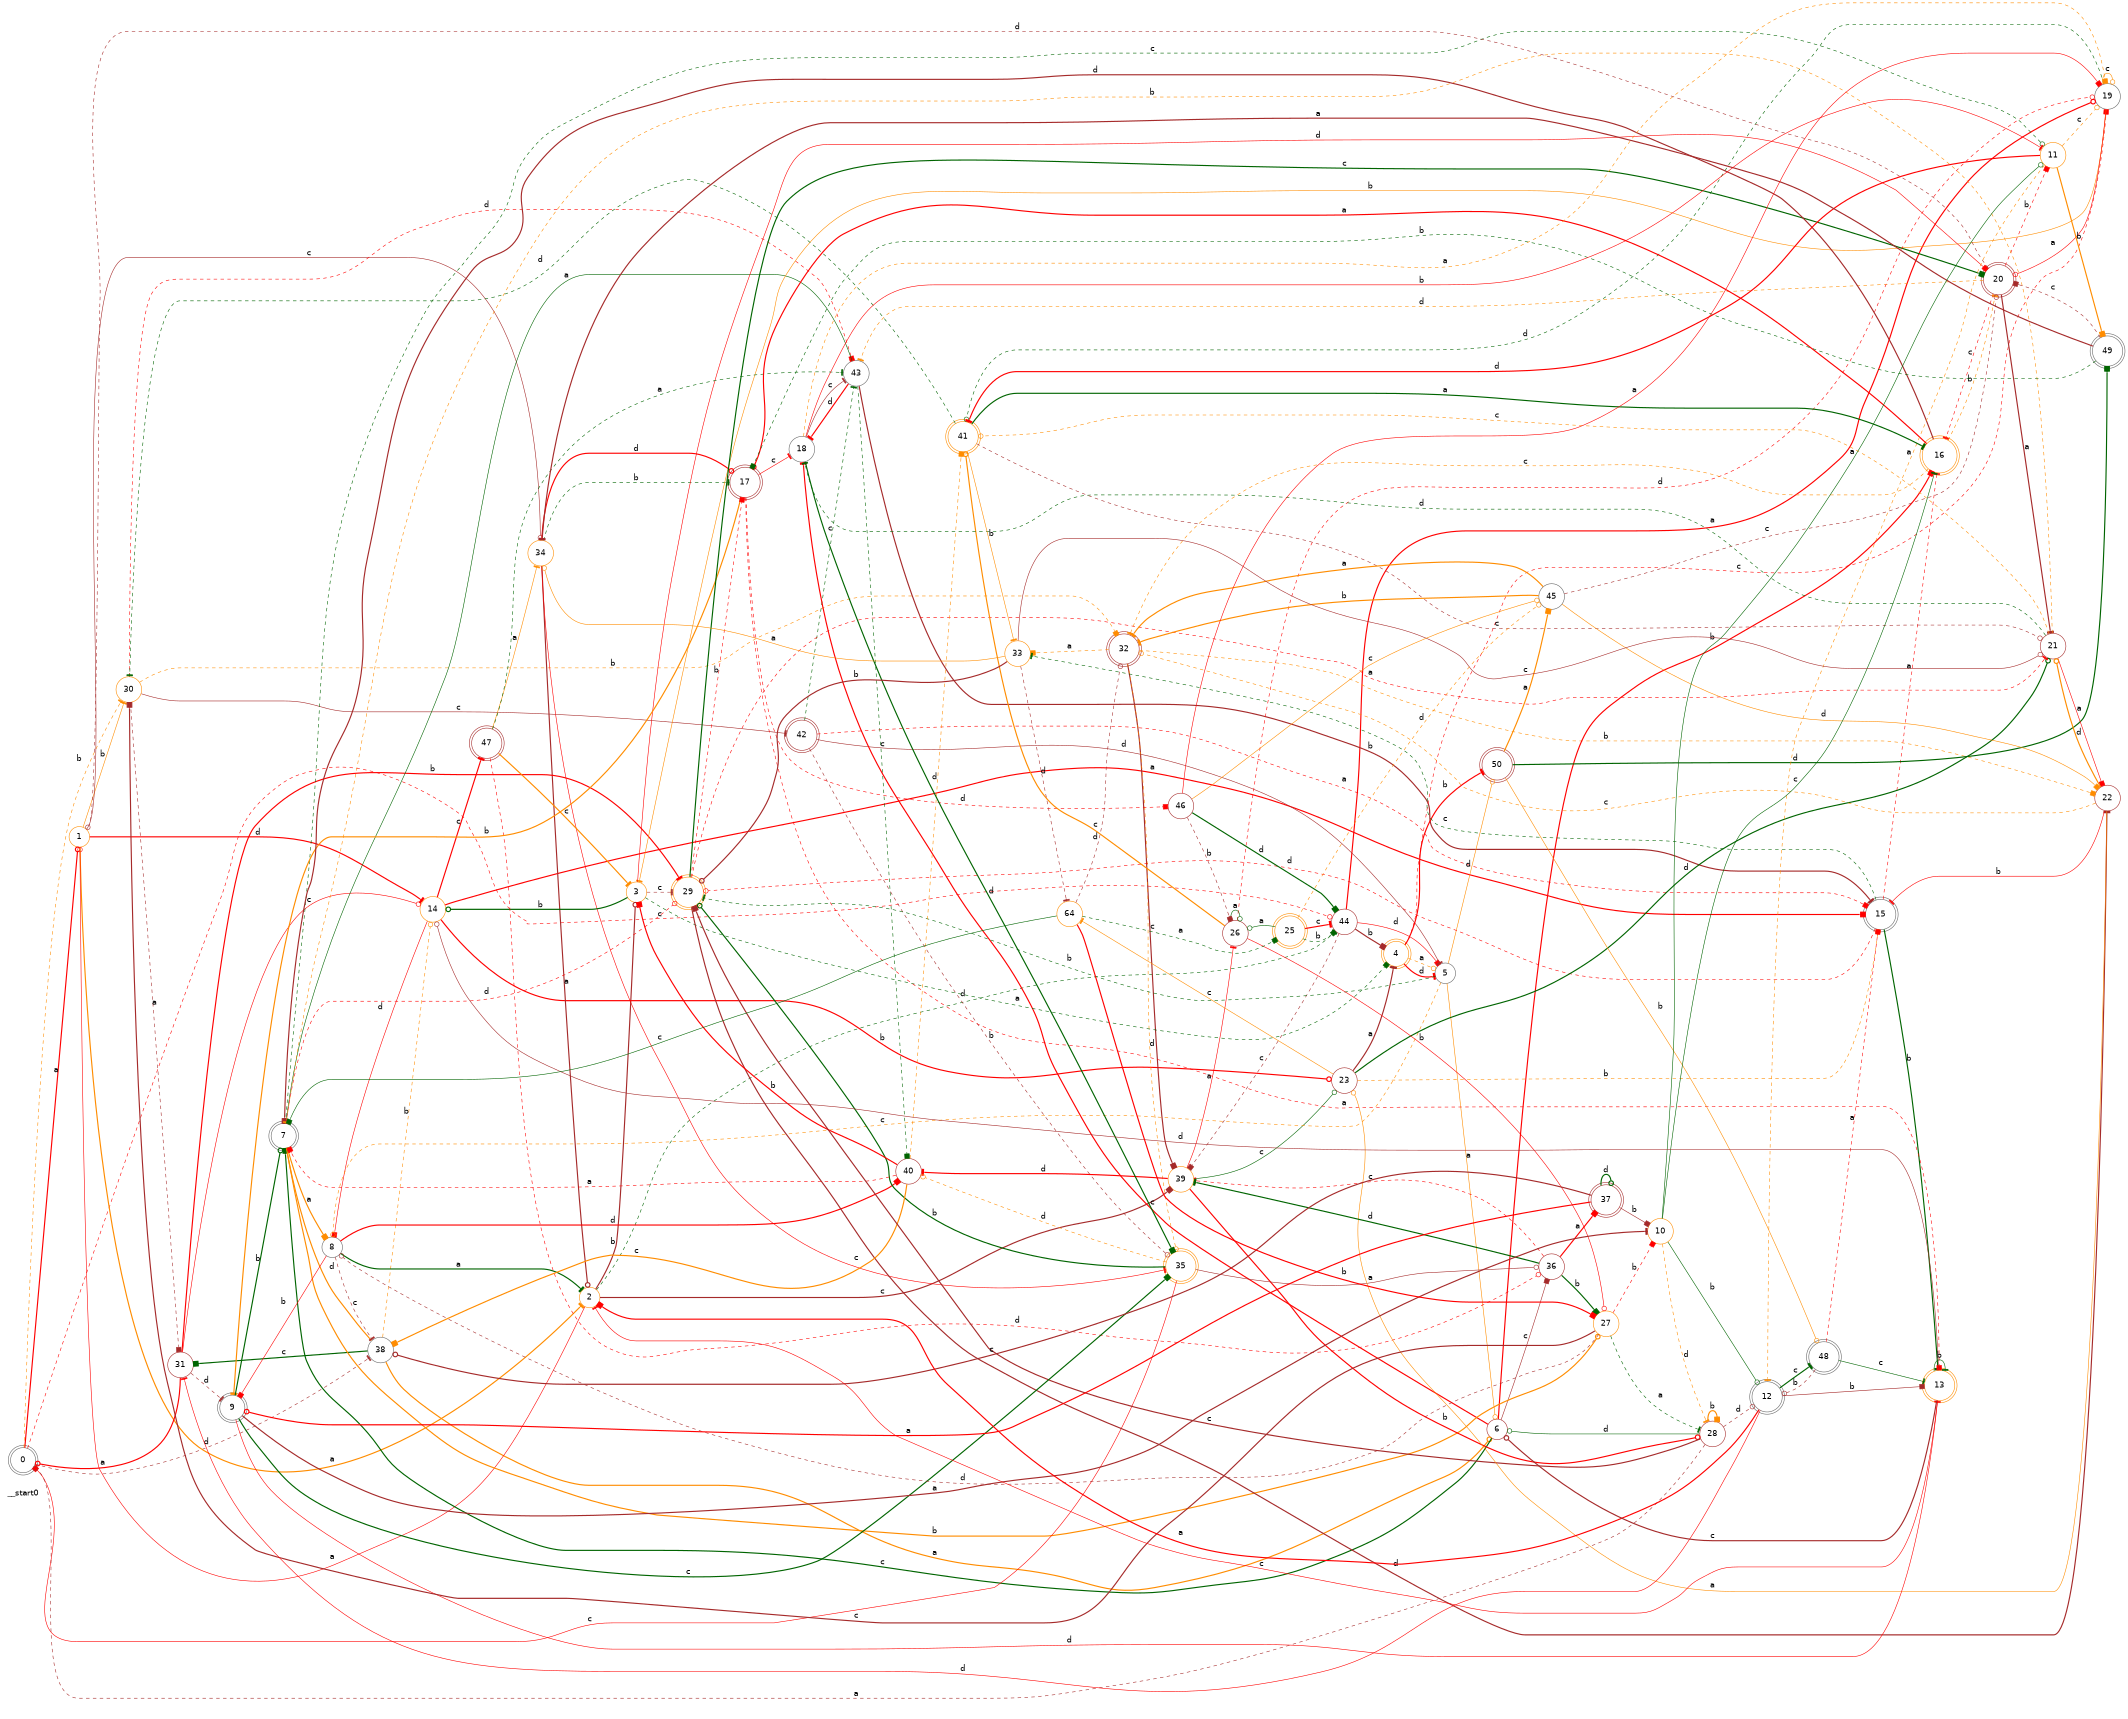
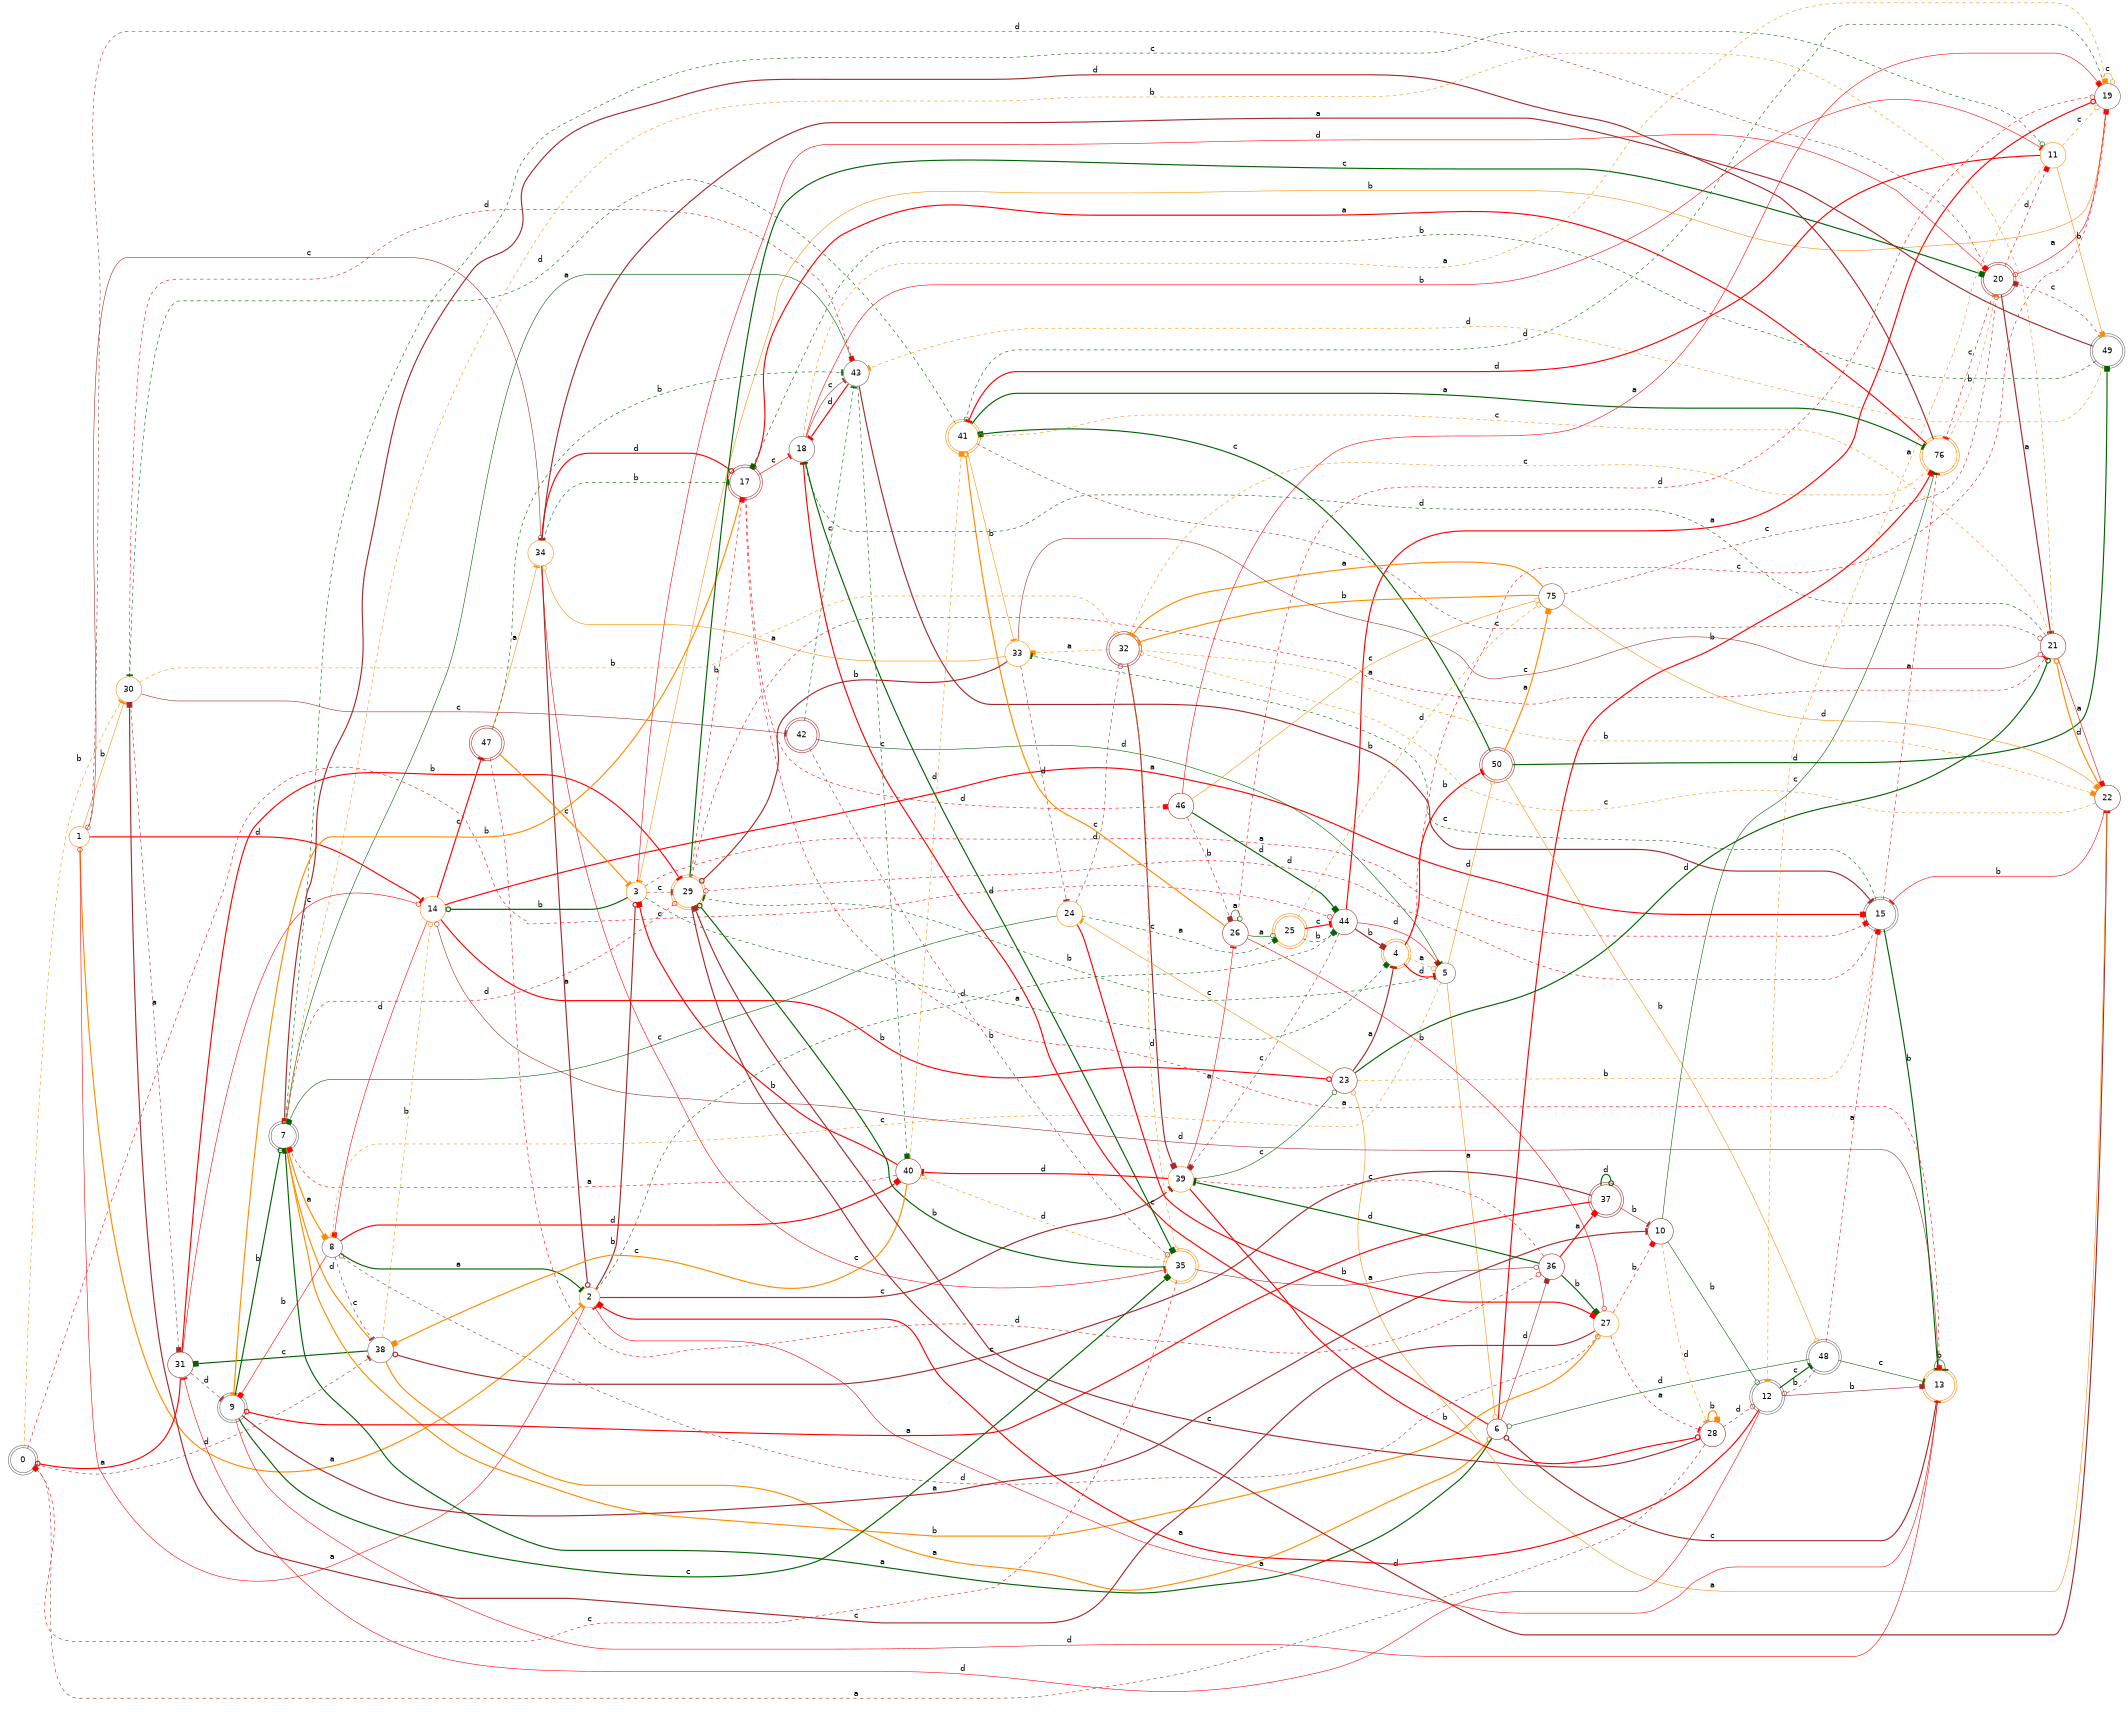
edge "20" -> "11": label "b" -> "d"
edge "11" -> "49": style bold -> solid
edge "20" -> "43": now "49" -> "43"
edge "47" -> "43": label "a" -> "b"
node "16": label "16" -> "76"
edge "50" -> "41": added, label "c"
node "45": label "45" -> "75"
edge "10" -> "11": removed, label "a"
edge "30" -> "32": arrowhead box -> odot
edge "42" -> "5": color brown -> darkgreen
edge "42" -> "15": now "3" -> "15"
node "64": label "64" -> "24"
edge "25" -> "26": reversed
edge "0" -> "1": removed, label "a"
edge "37" -> "10": arrowhead box -> tee
node "10": color darkorange -> brown
edge "2" -> "39": arrowhead box -> tee
edge "6" -> "36": label "c" -> "d"
edge "27" -> "28": color darkgreen -> red
edge "28" -> "6": now "48" -> "6"
node "__start0": removed
edge "6" -> "7": label "c" -> "a"
edge "13" -> "2": label "c" -> "a"
edge "35" -> "0": style solid -> dashed
